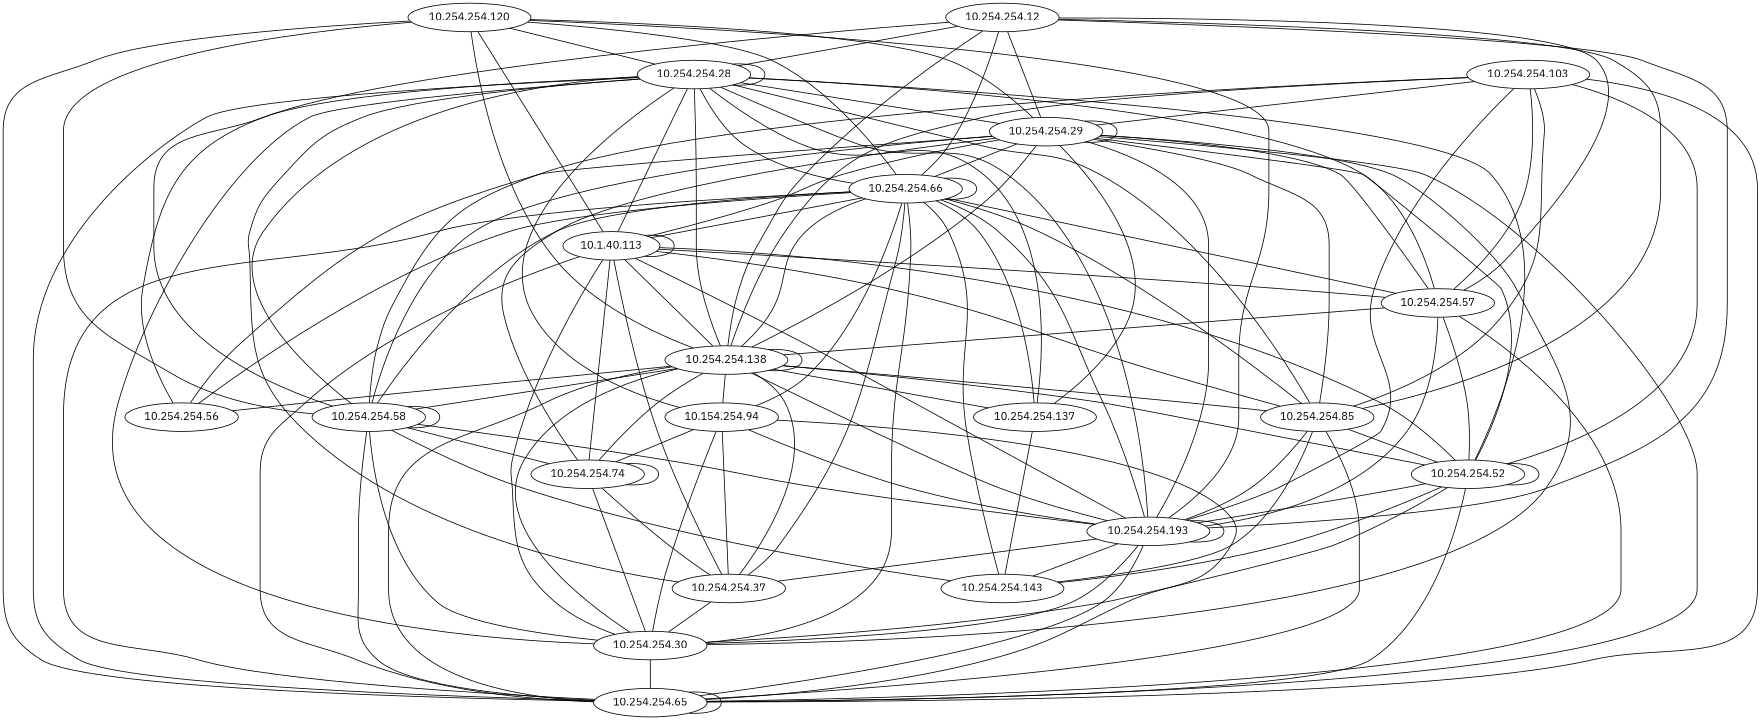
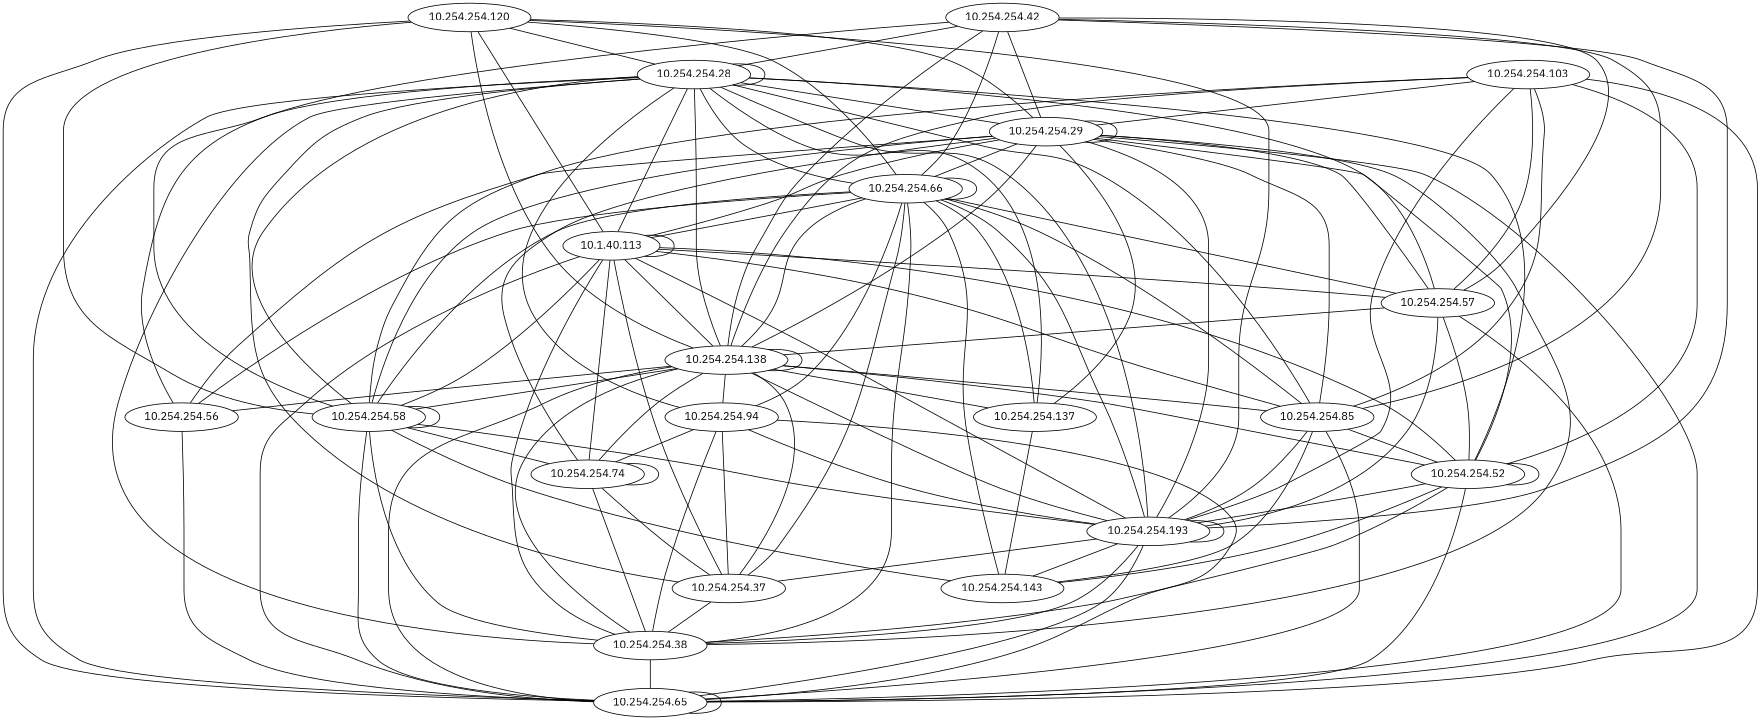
node "10.254.254.12": label "10.254.254.12" -> "10.254.254.42"
edge "10.1.40.113" -- "10.254.254.58": added
edge "10.254.254.66" -- "10.254.254.65": now "10.254.254.56" -- "10.254.254.65"
node "10.154.254.94": label "10.154.254.94" -> "10.254.254.94"
node "10.254.254.30": label "10.254.254.30" -> "10.254.254.38"
